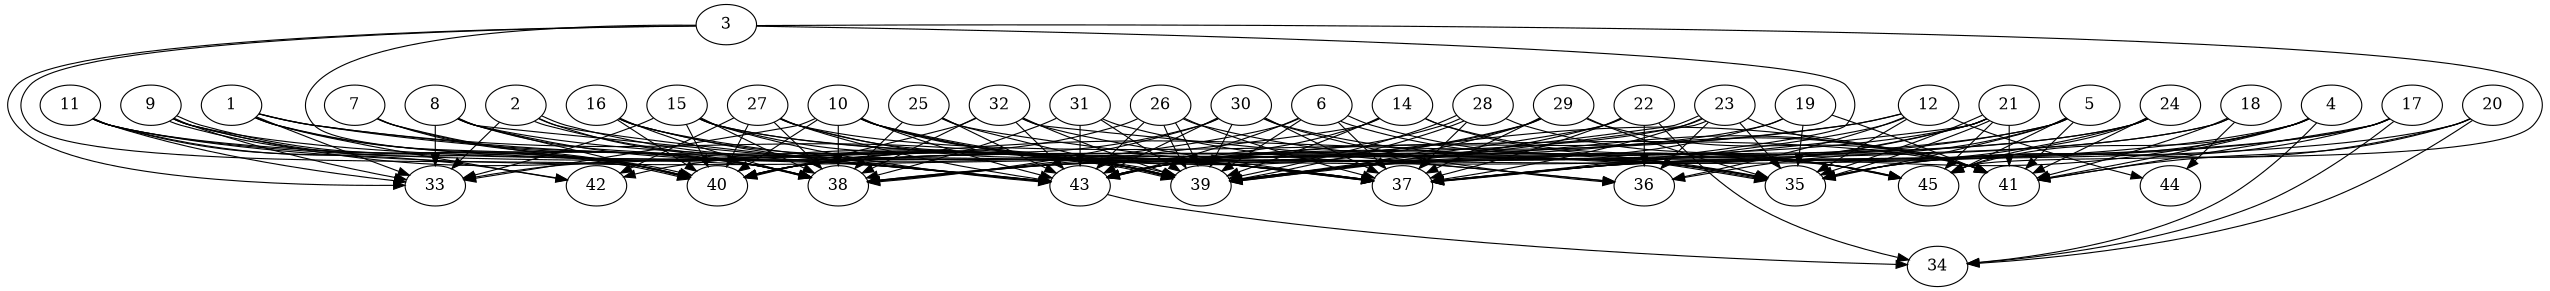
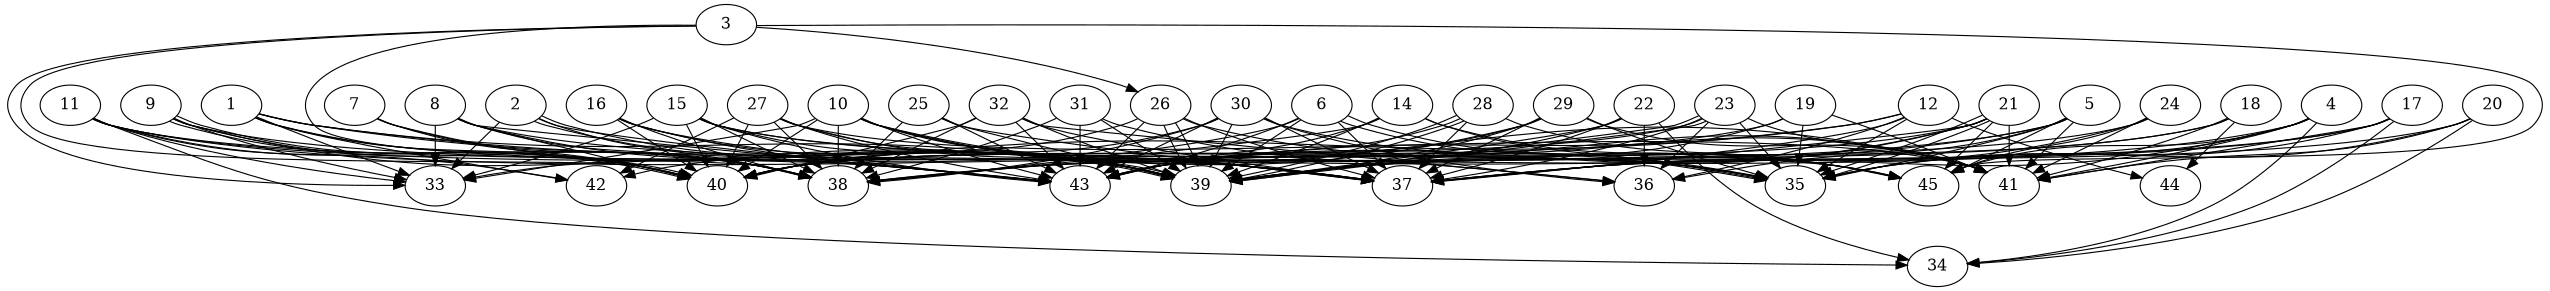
edge "3" -> "37": now "3" -> "26"
edge "24" -> "43": removed
edge "43" -> "34": now "11" -> "34"
